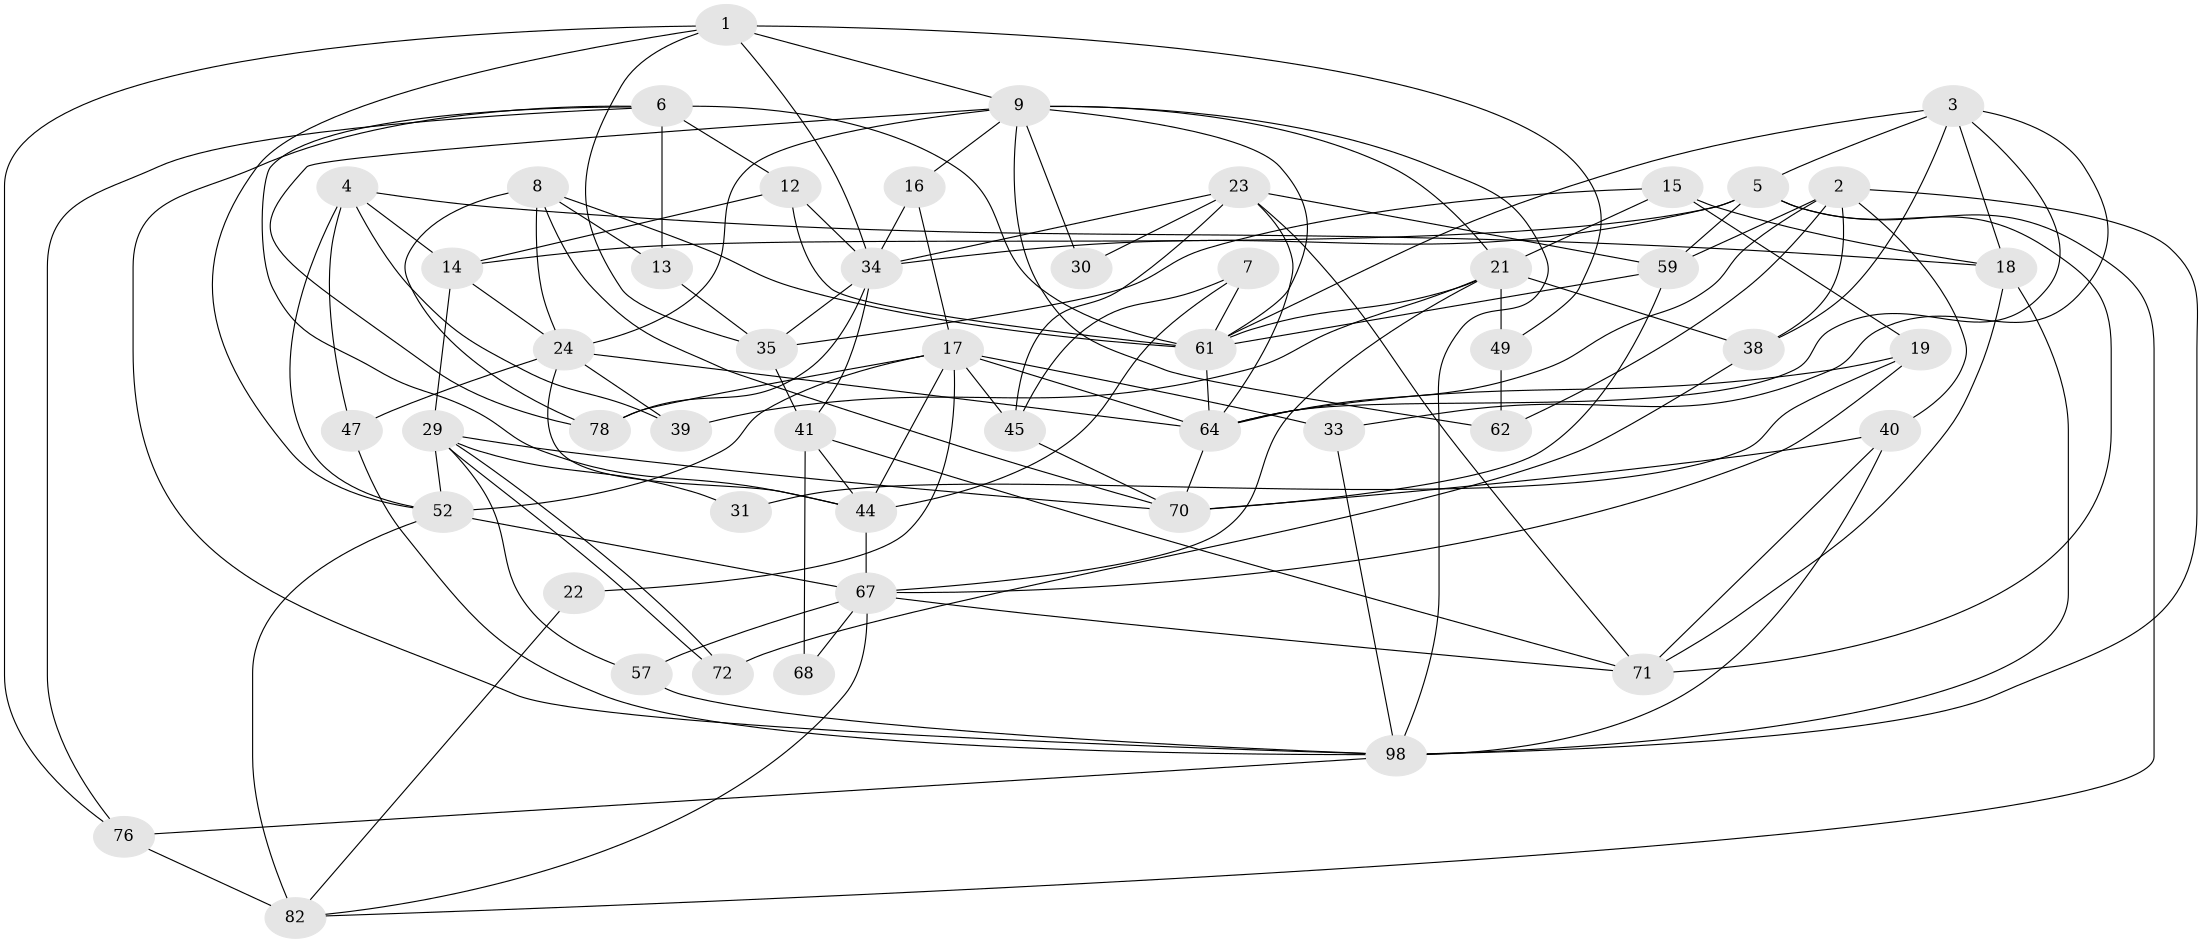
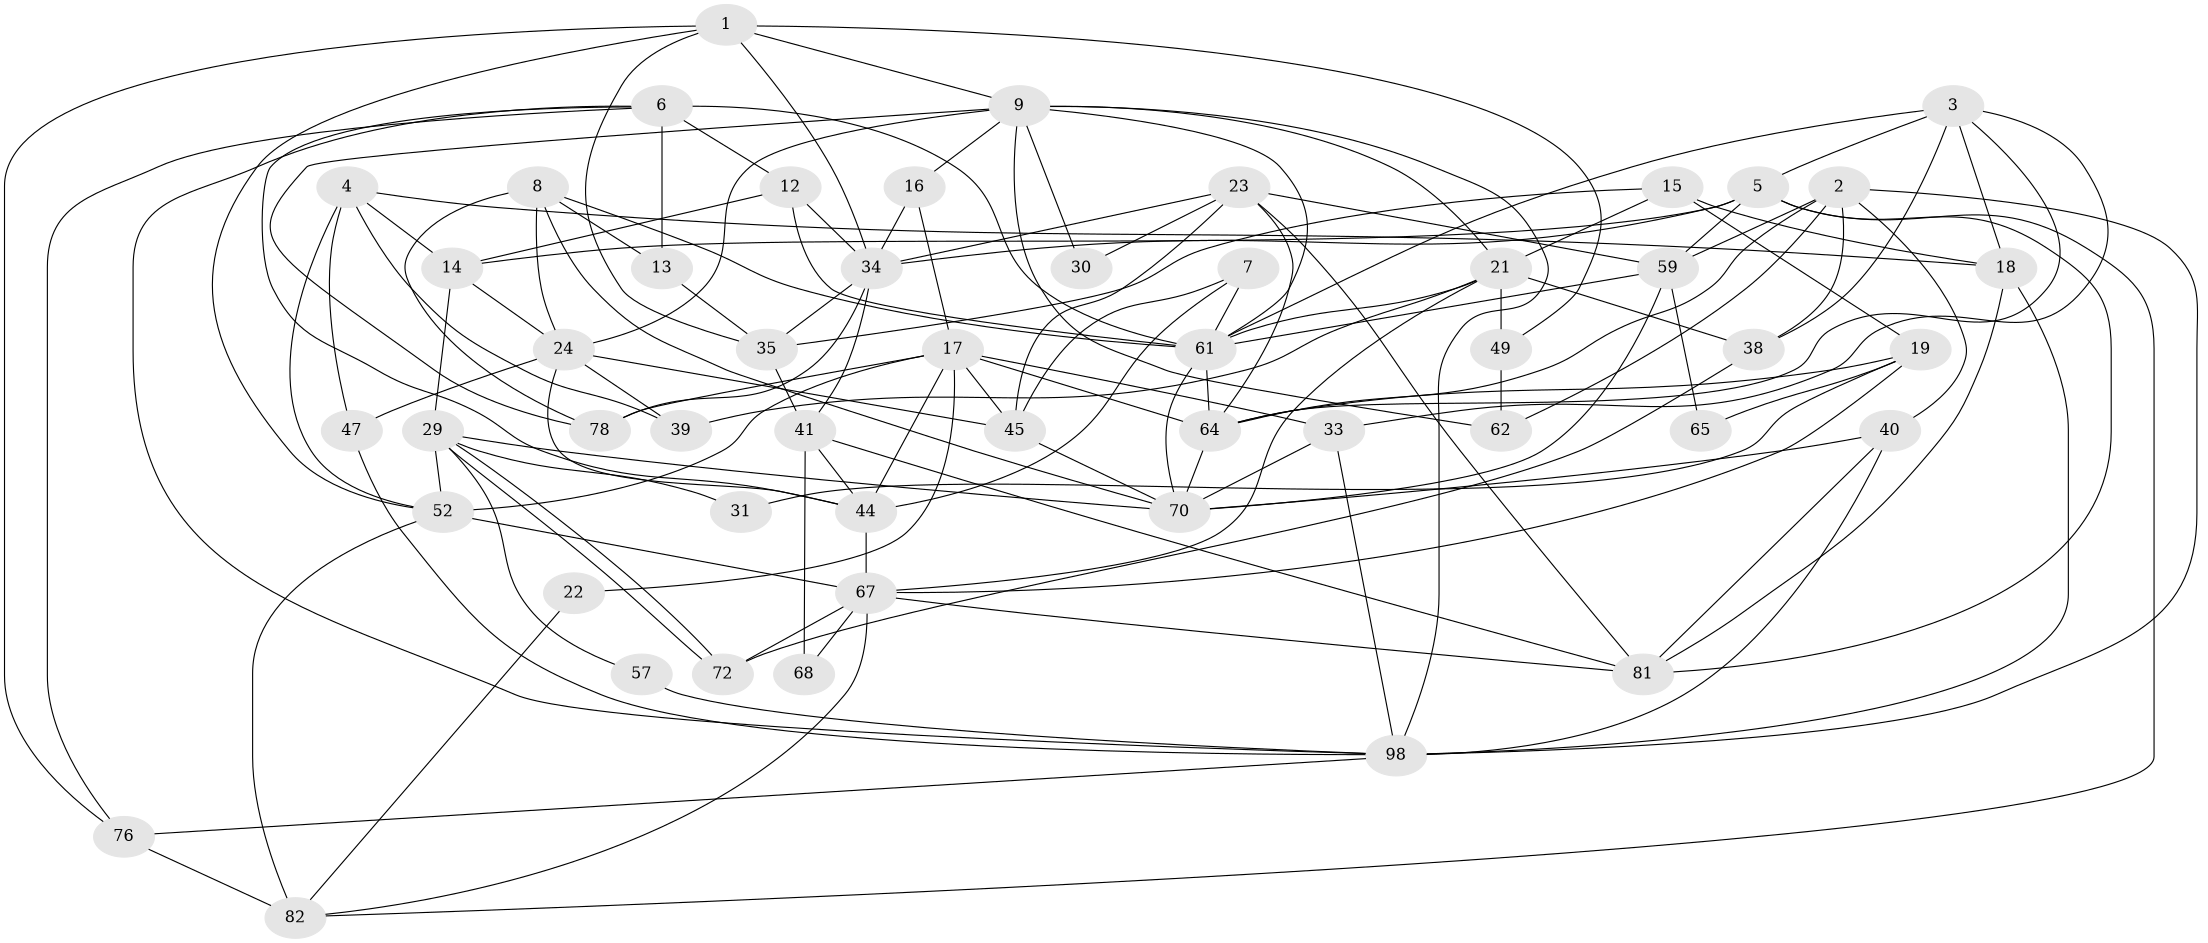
edge "24" -- "64": now "24" -- "45"
edge "61" -- "70": added
node "65": added
edge "33" -- "70": added
edge "67" -- "57": now "67" -- "72"
node "71": label "71" -> "81"
